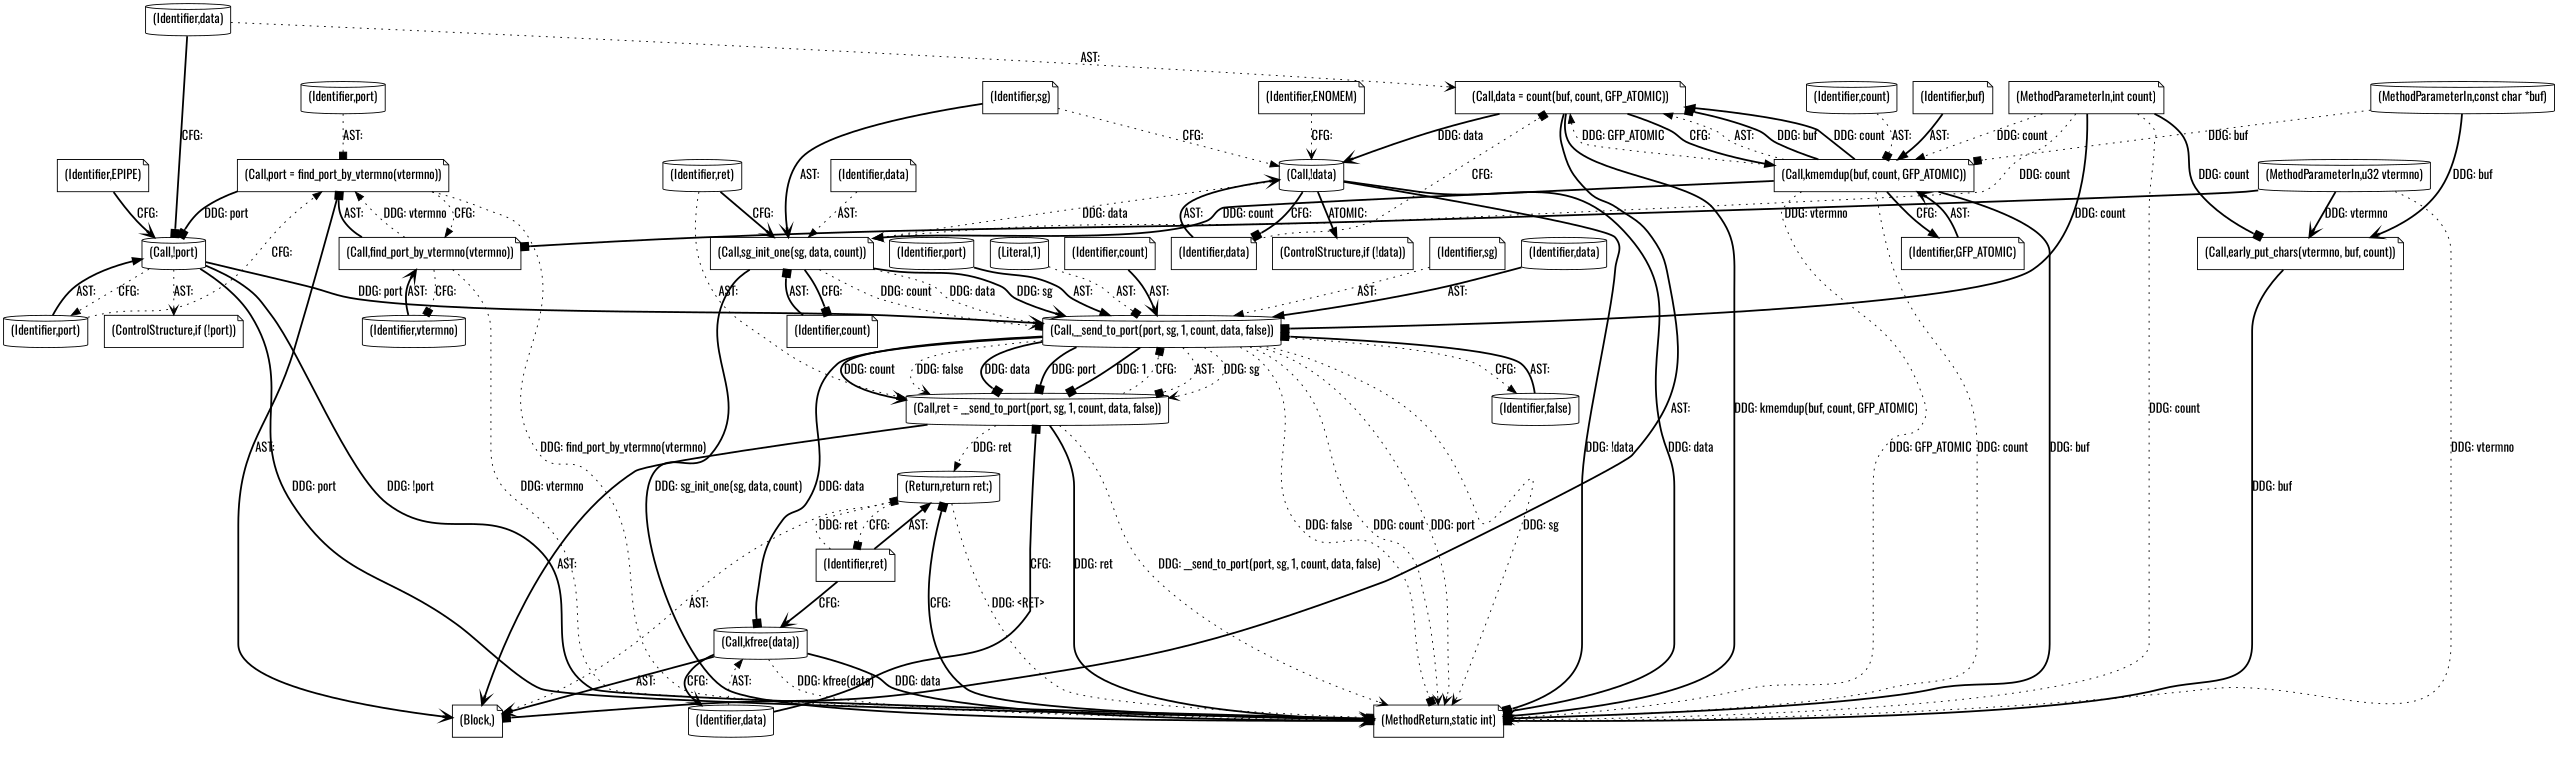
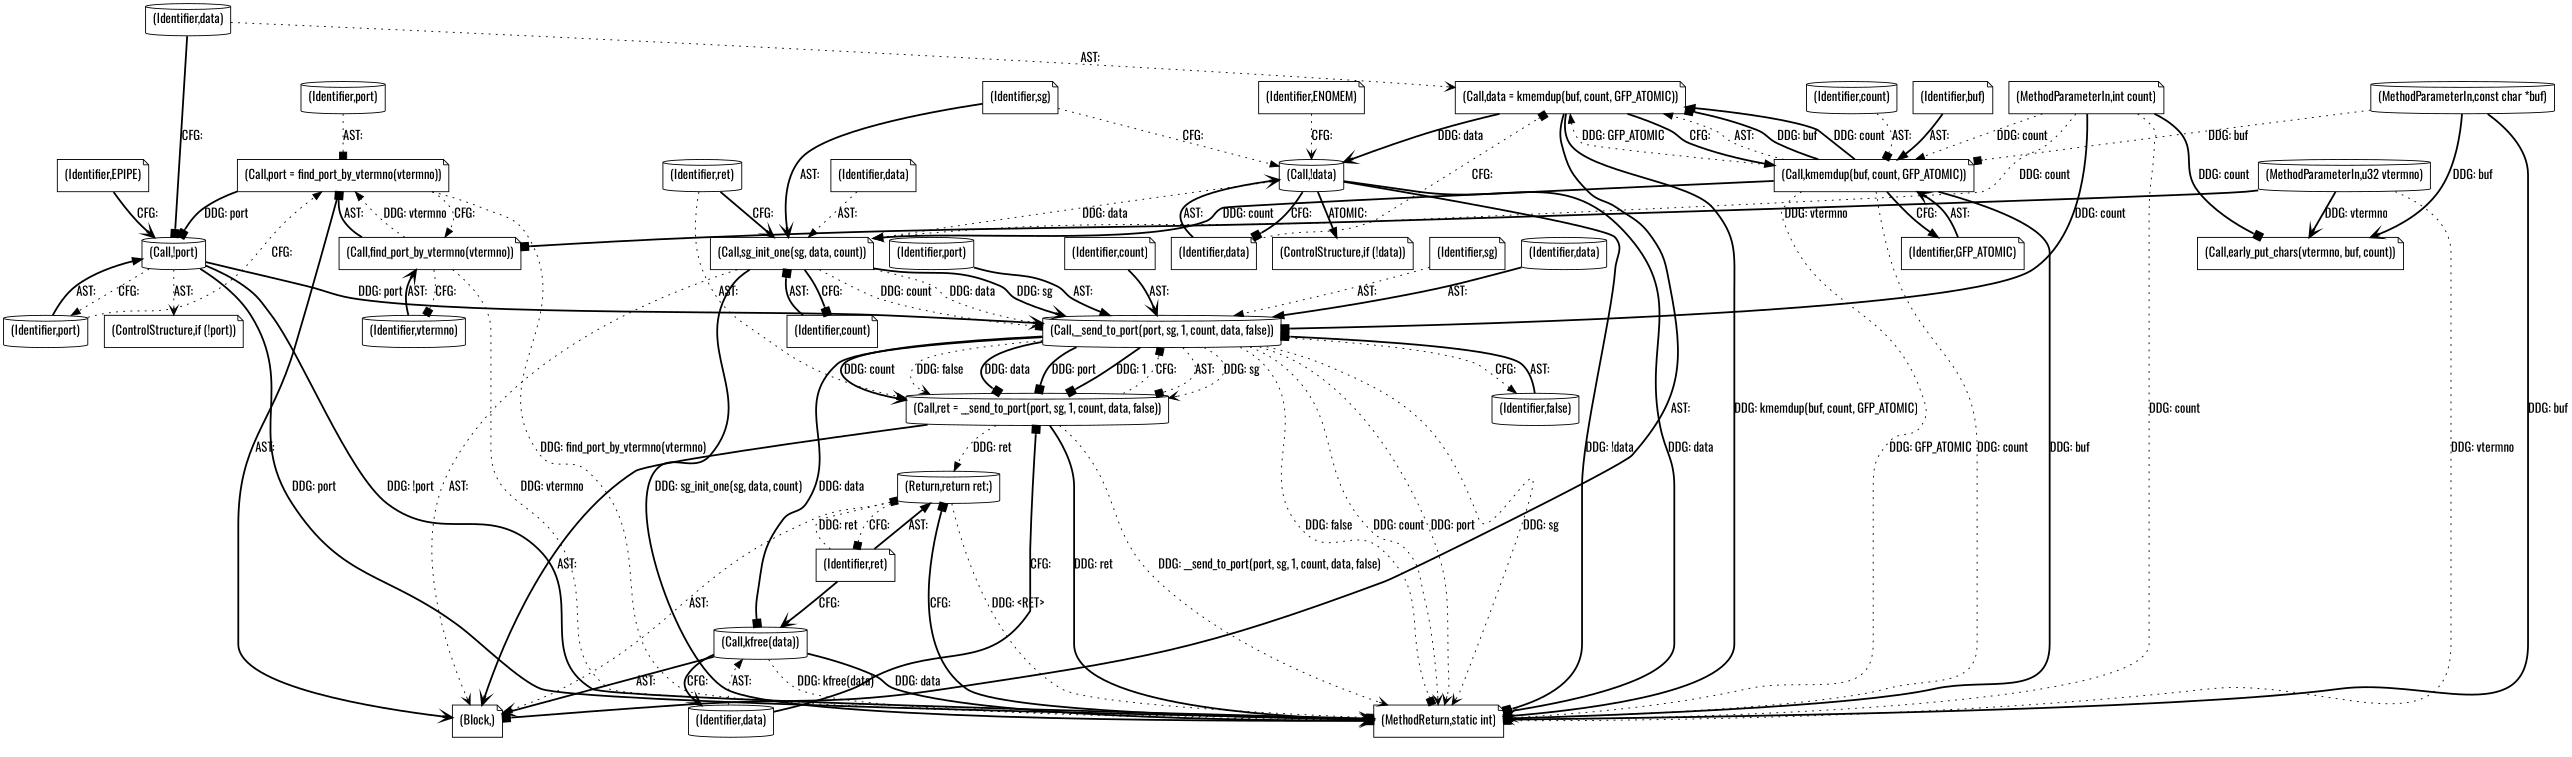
node "(Call,data = count(buf, count, GFP_ATOMIC))": label "(Call,data = count(buf, count, GFP_ATOMIC))" -> "(Call,data = kmemdup(buf, count, GFP_ATOMIC))"
node "(Literal,1)": removed
edge "(Call,sg_init_one(sg, data, count))" -> "(Block,)": added, label "AST:"
edge "(Call,early_put_chars(vtermno, buf, count))" -> "(MethodReturn,static int)": now "(MethodParameterIn,const char *buf)" -> "(MethodReturn,static int)"
